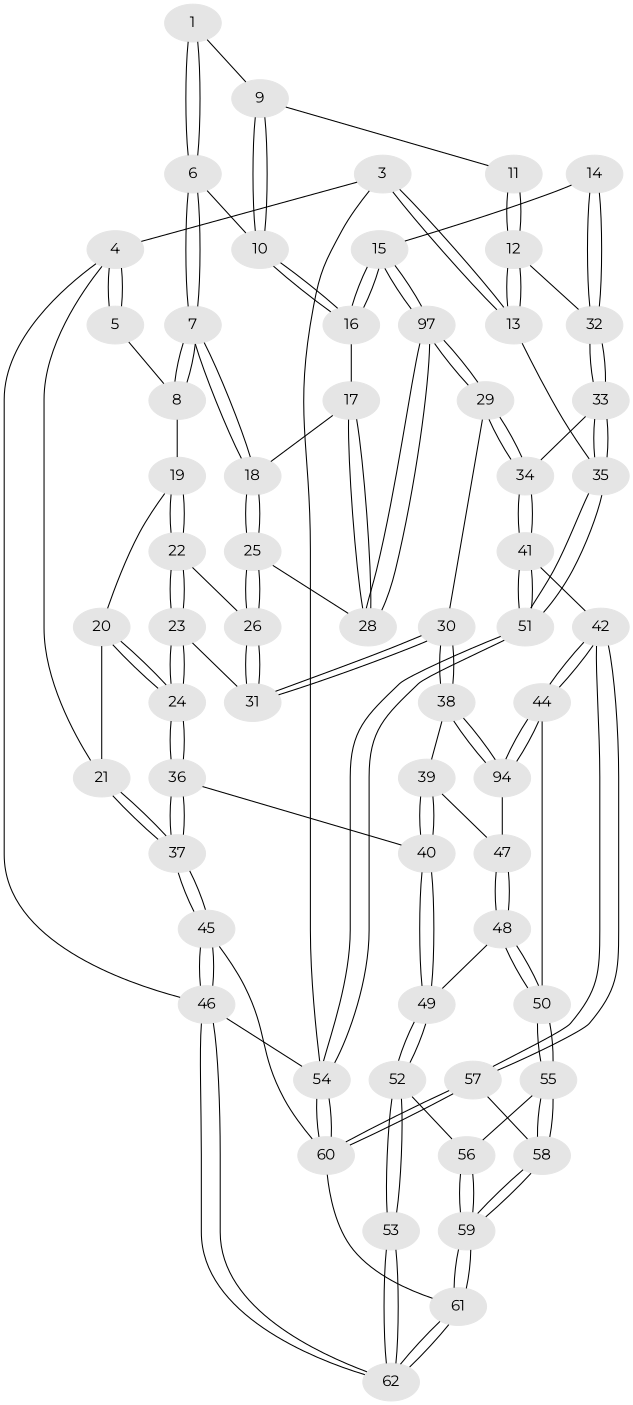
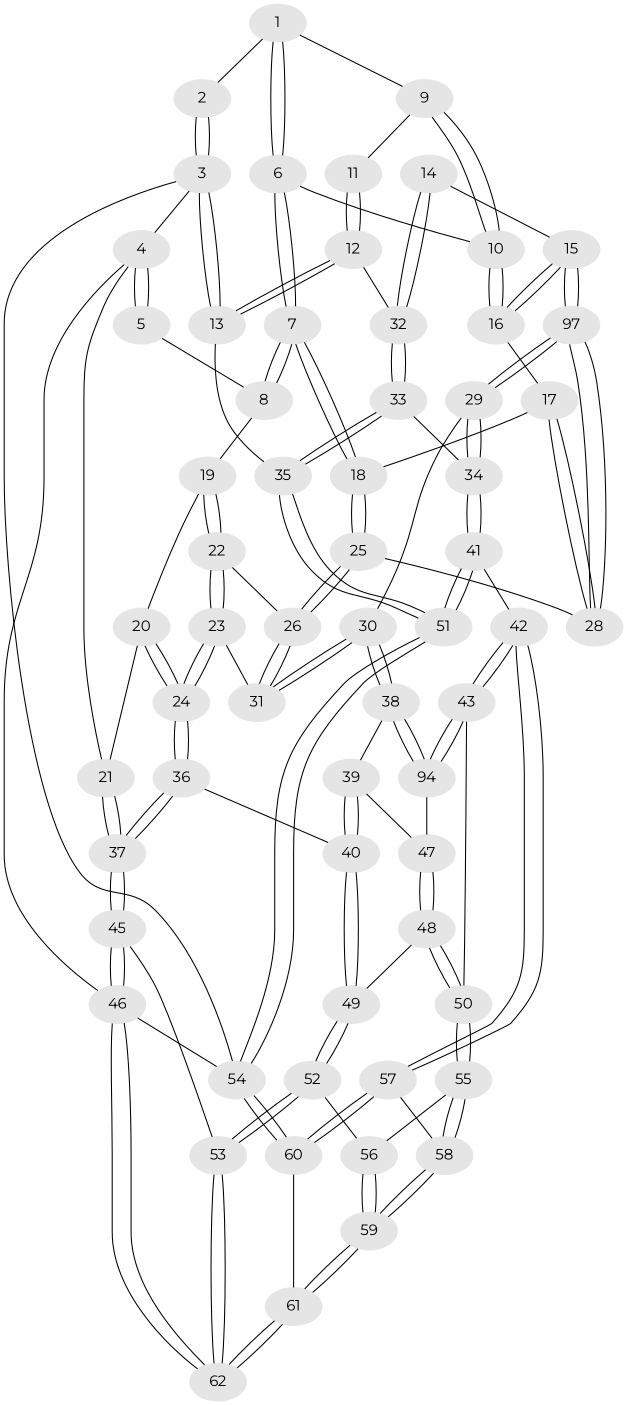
node "2": added
node "44": label "44" -> "43"
edge "45" -- "60": now "45" -- "53"
